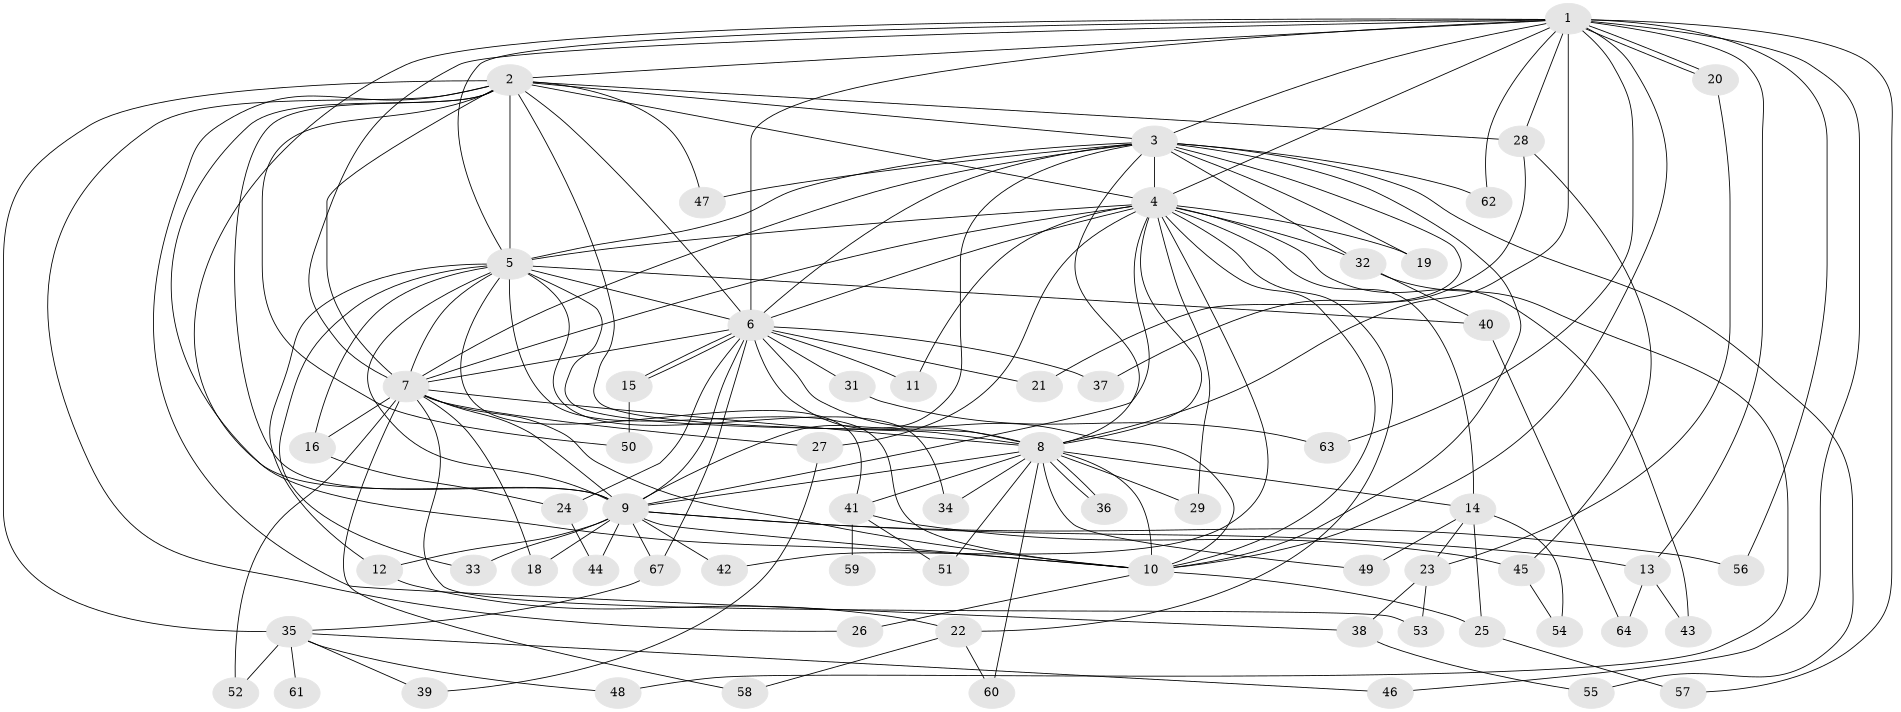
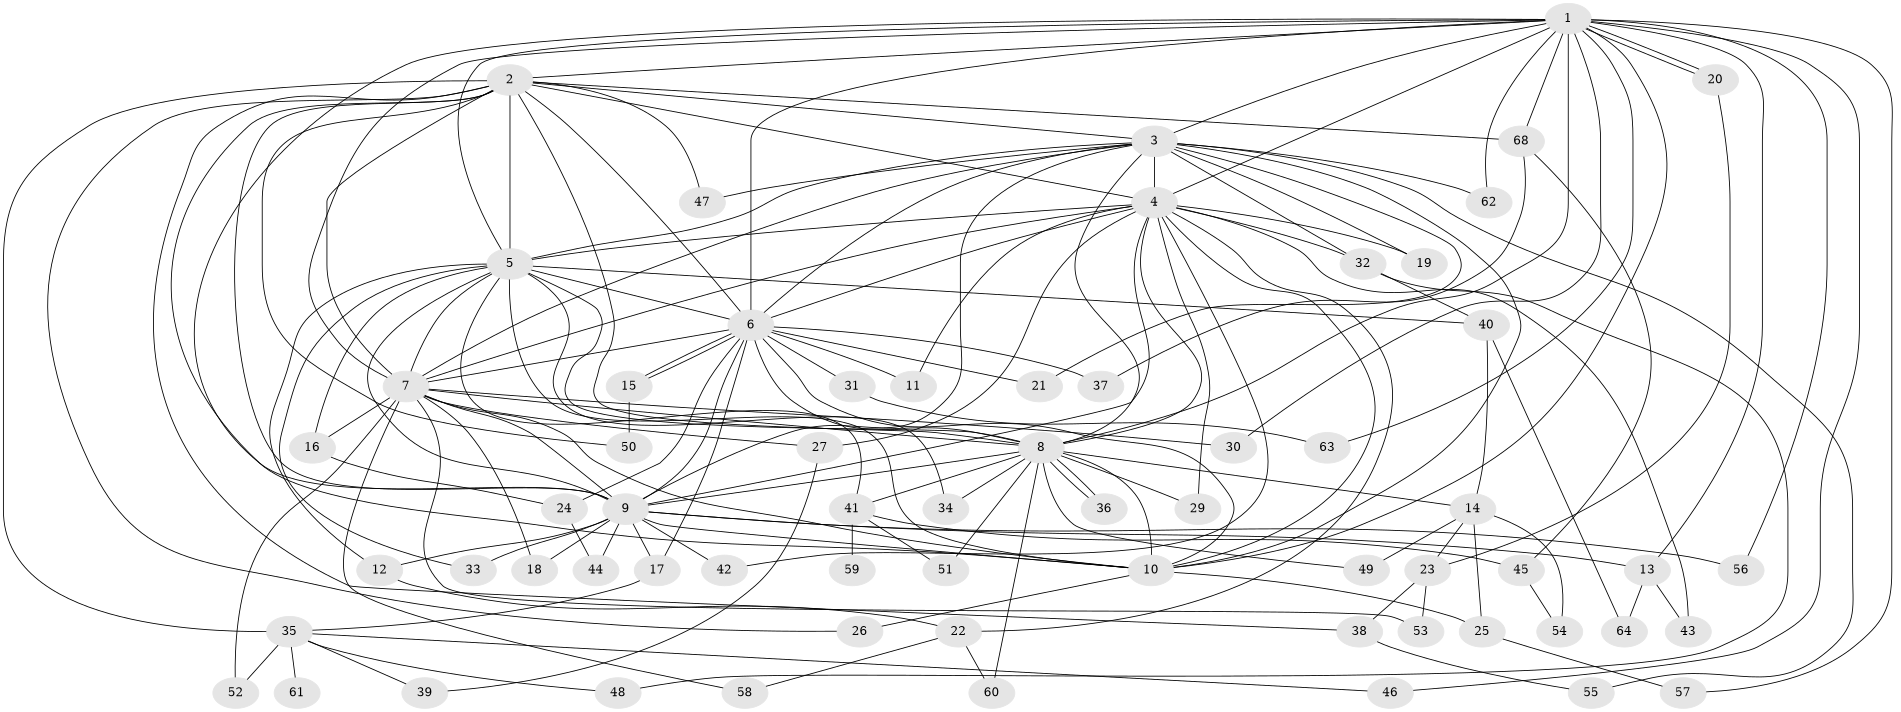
node "28": label "28" -> "68"
edge "4" -- "14": now "40" -- "14"
node "30": added
node "67": label "67" -> "17"
